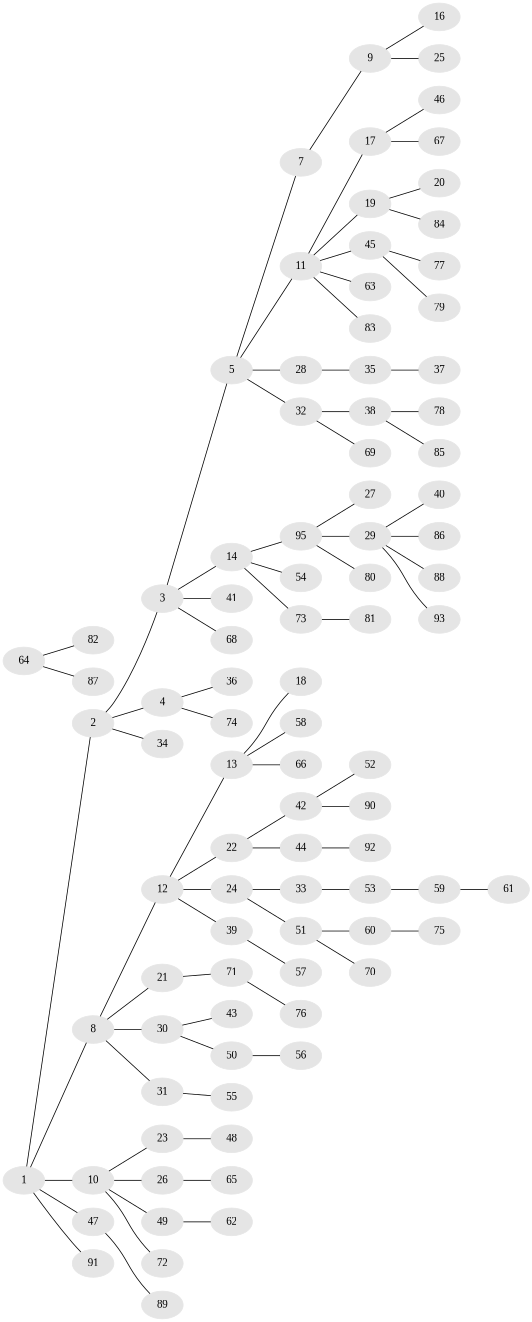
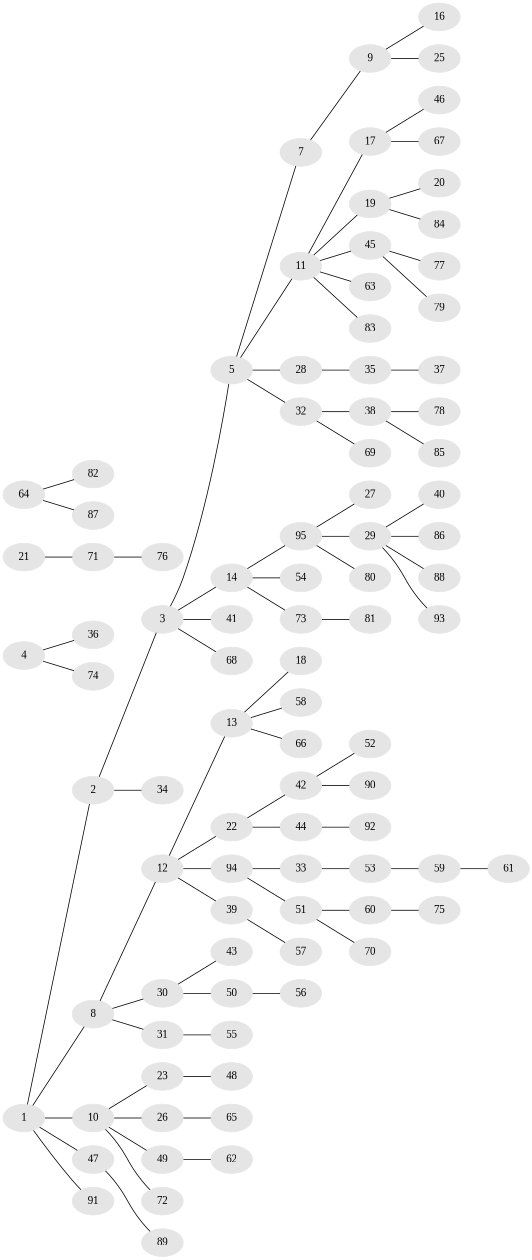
edge "4" -- "2": removed
node "24": label "24" -> "94"
edge "21" -- "8": removed
